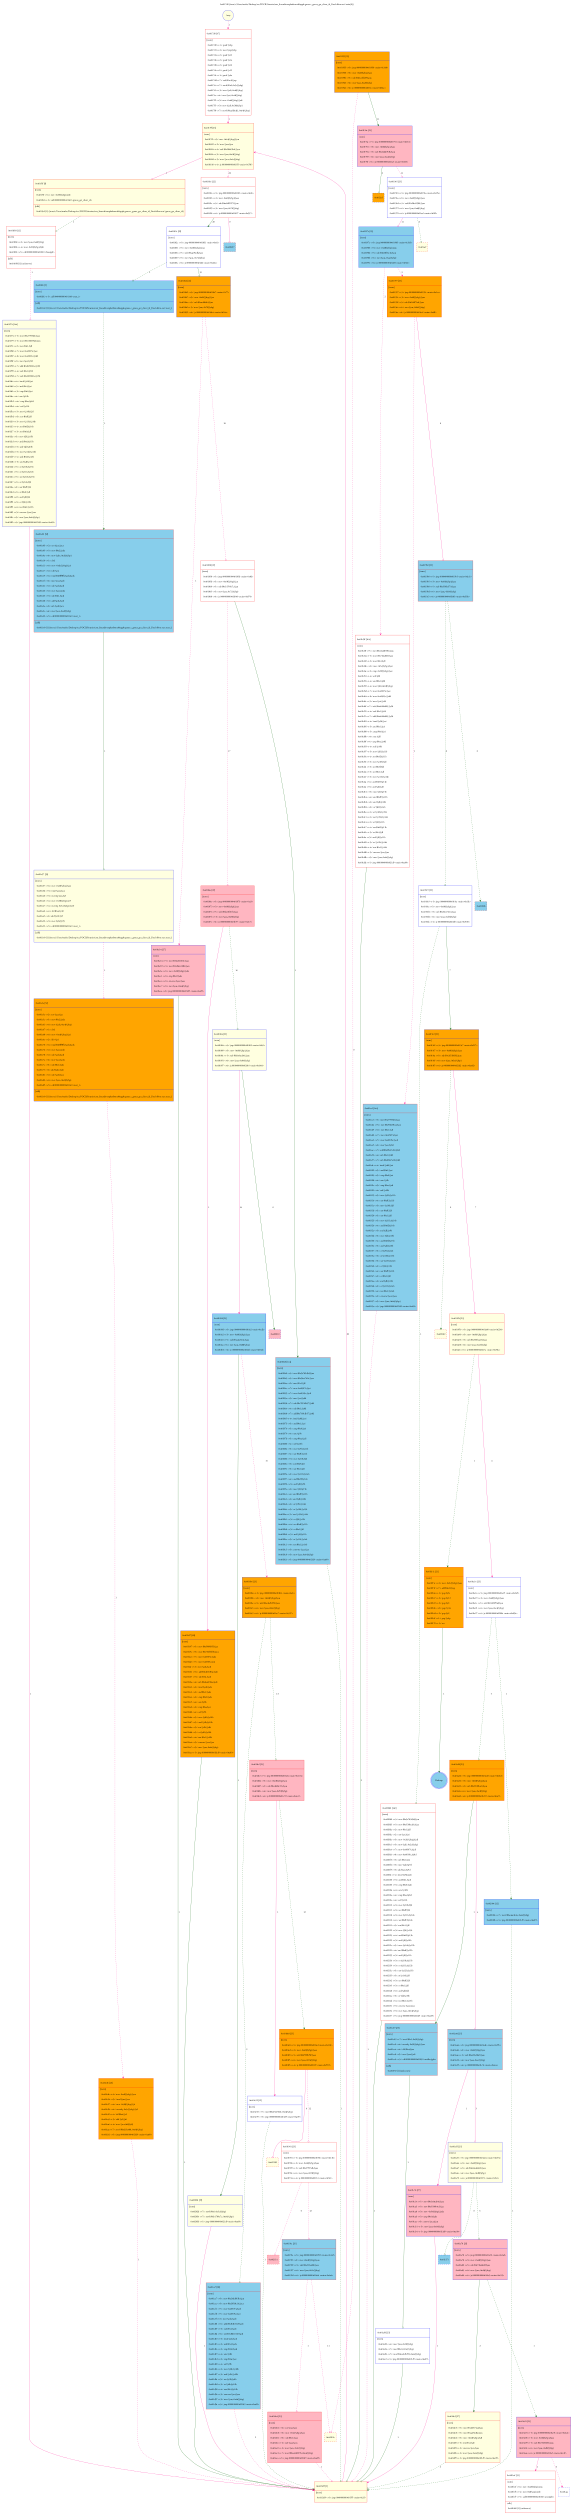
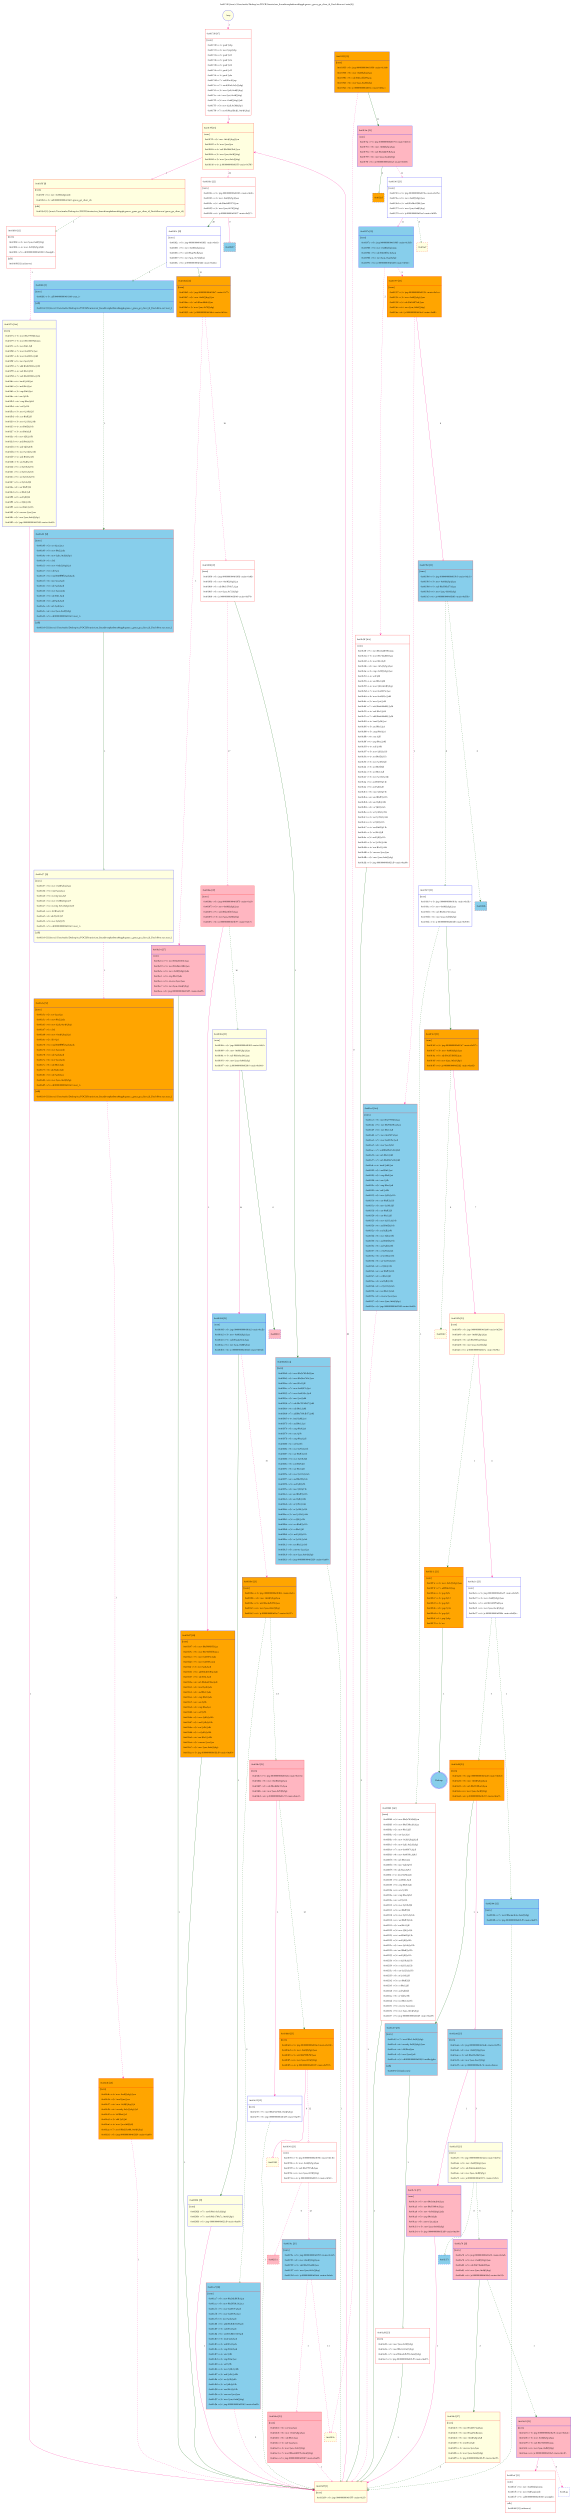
node "0x401cd0 [23]": color blue -> red
